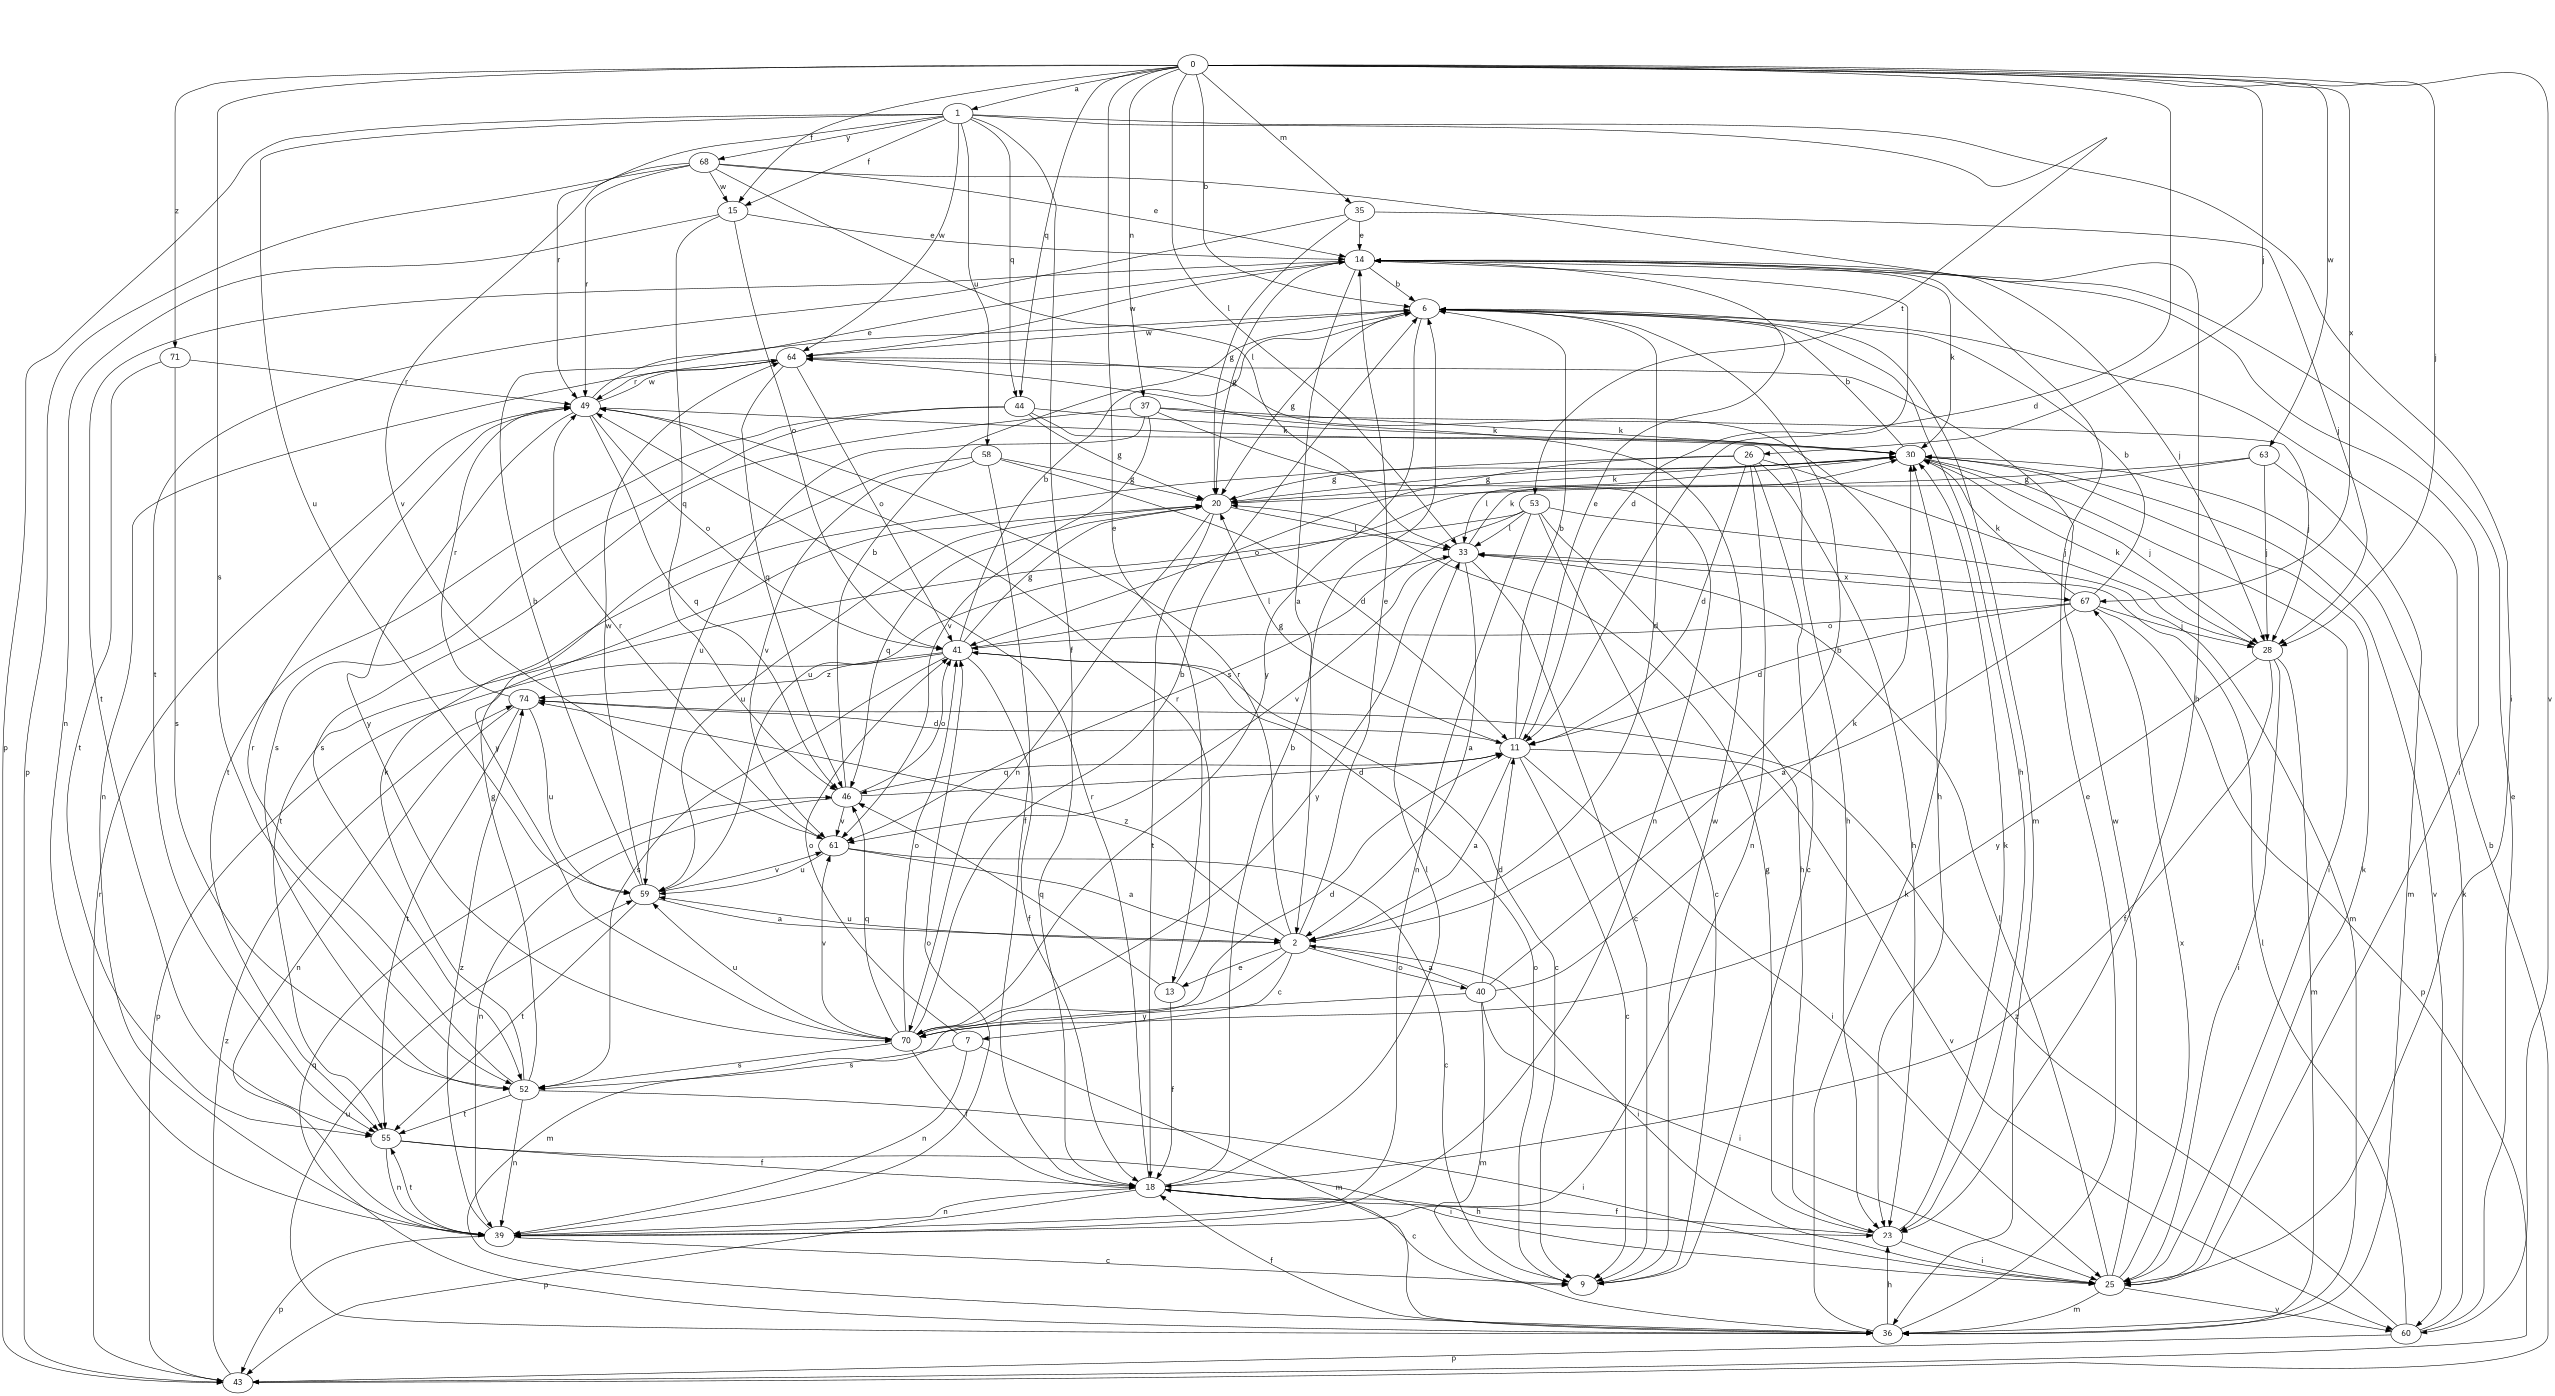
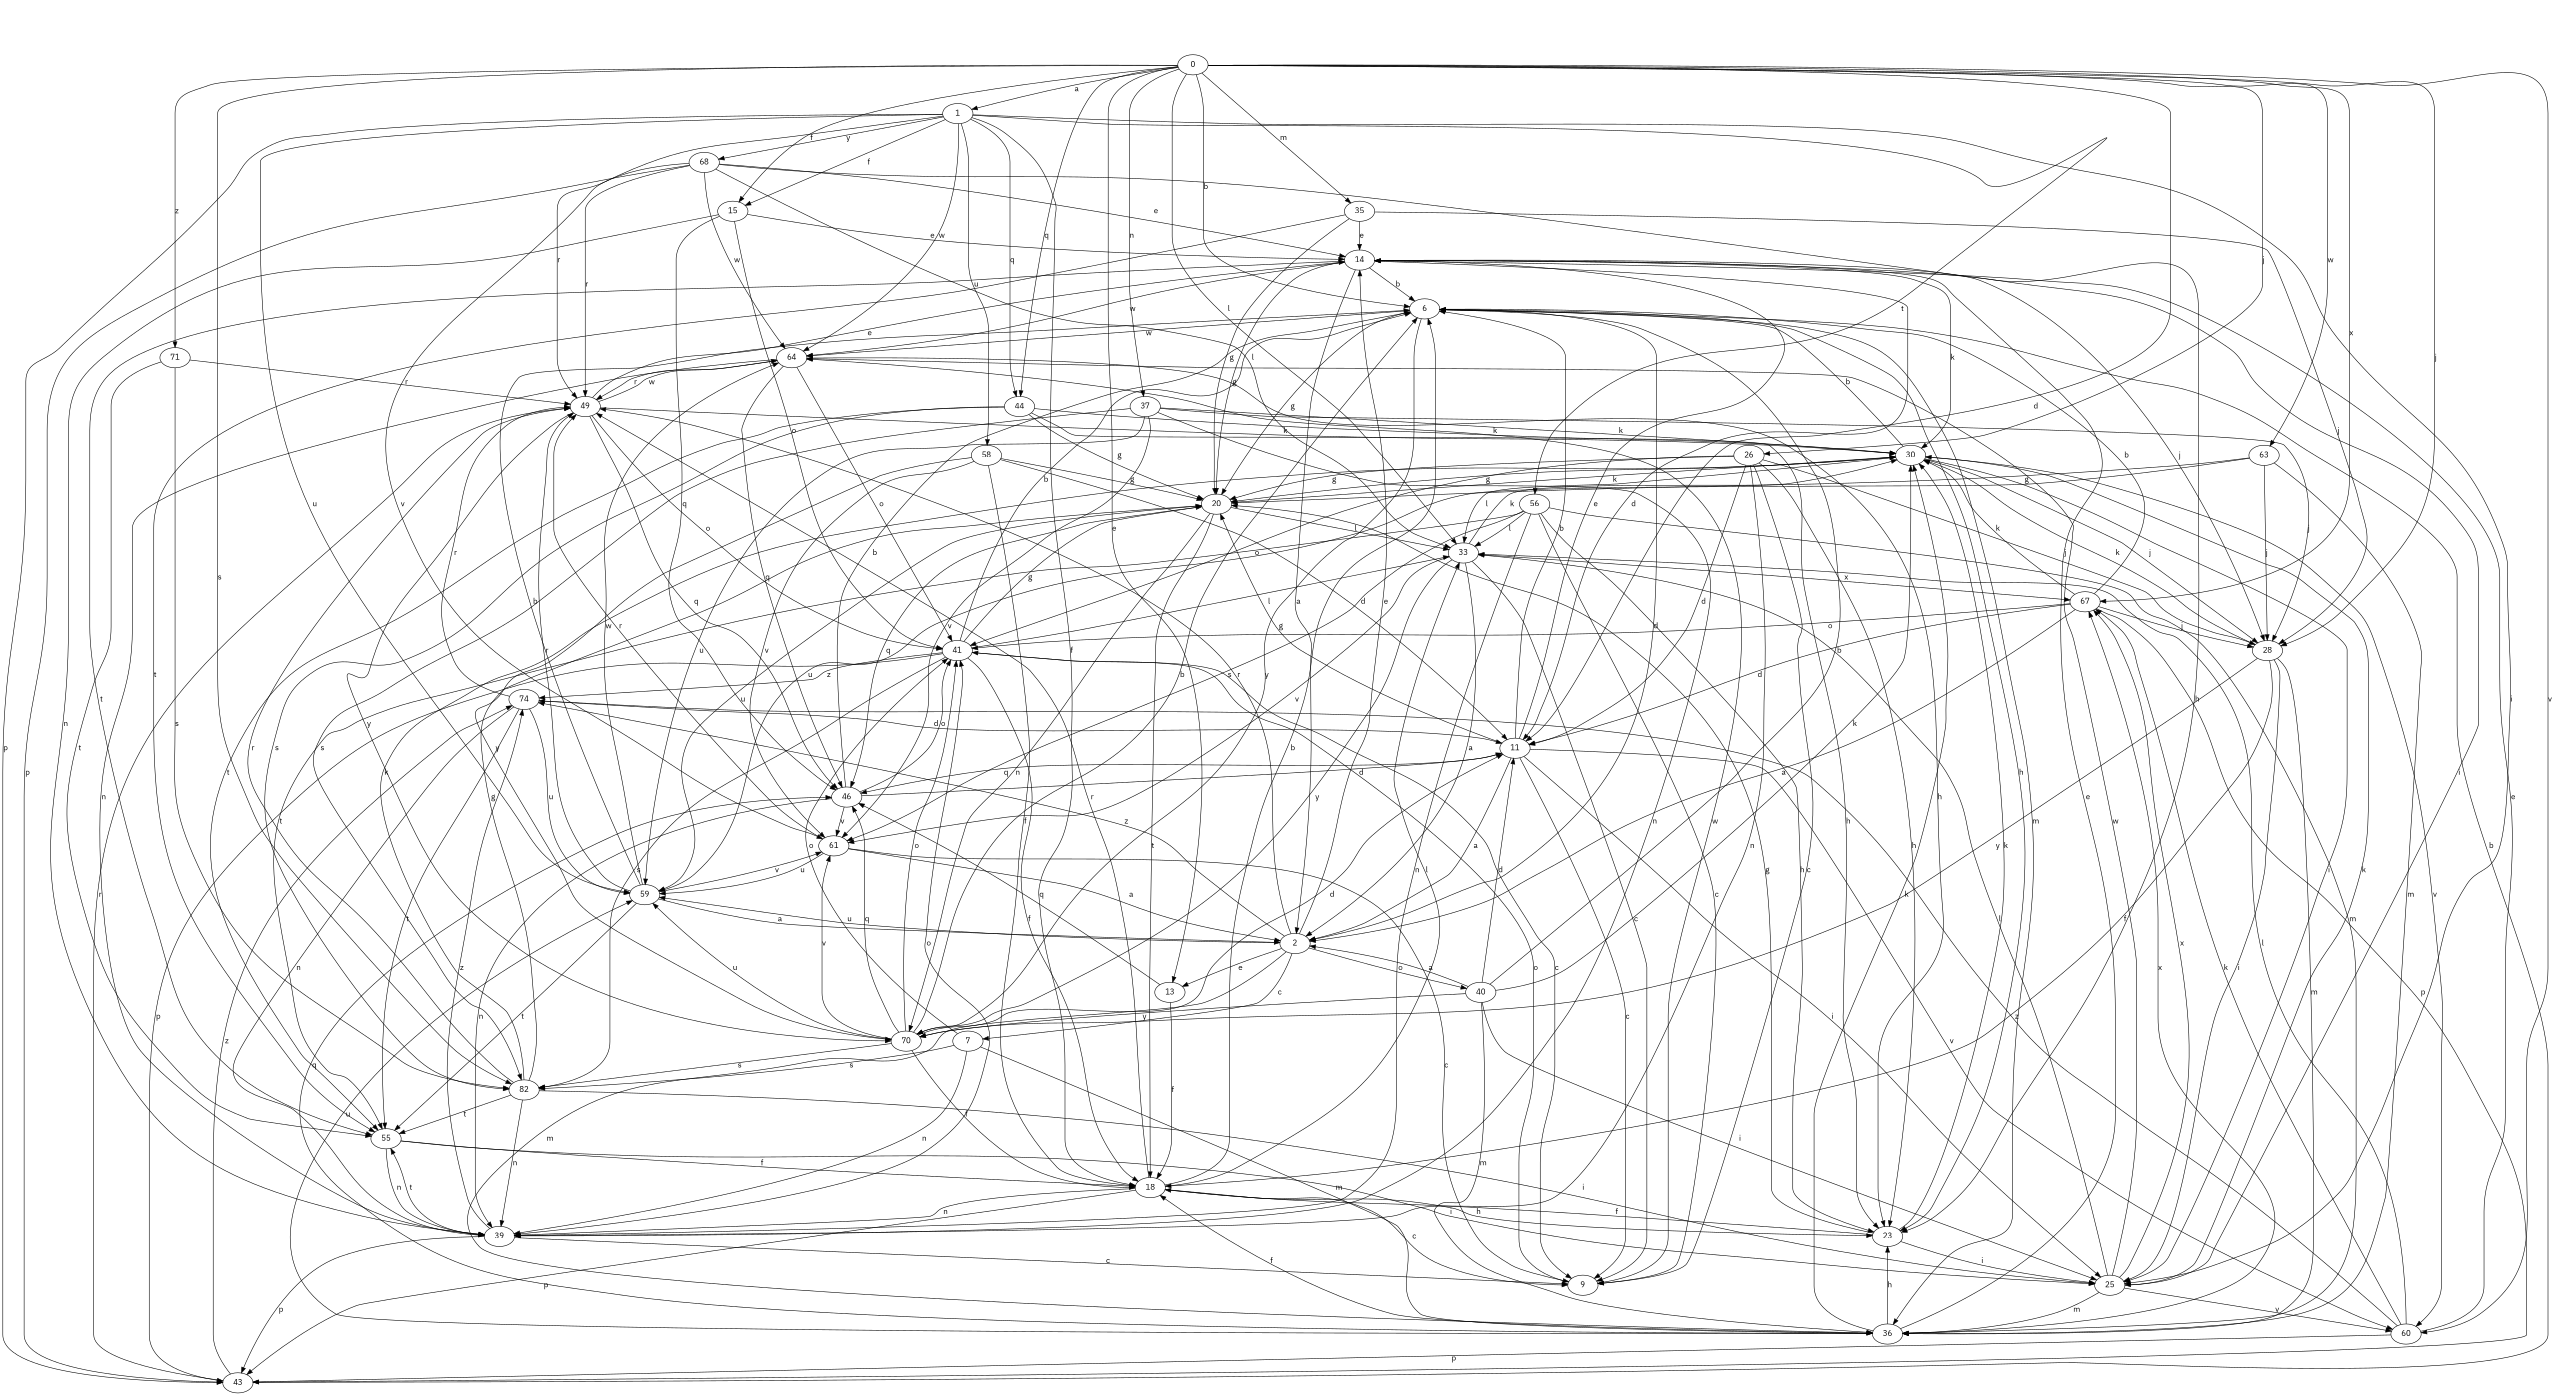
edge "68" -> "15": now "68" -> "64"
node "53": label "53" -> "56"
edge "13" -> "49": now "59" -> "49"
edge "60" -> "30": now "60" -> "67"
node "52": label "52" -> "82"
edge "36" -> "67": added, label "x"
edge "2" -> "25": removed, label "i"
